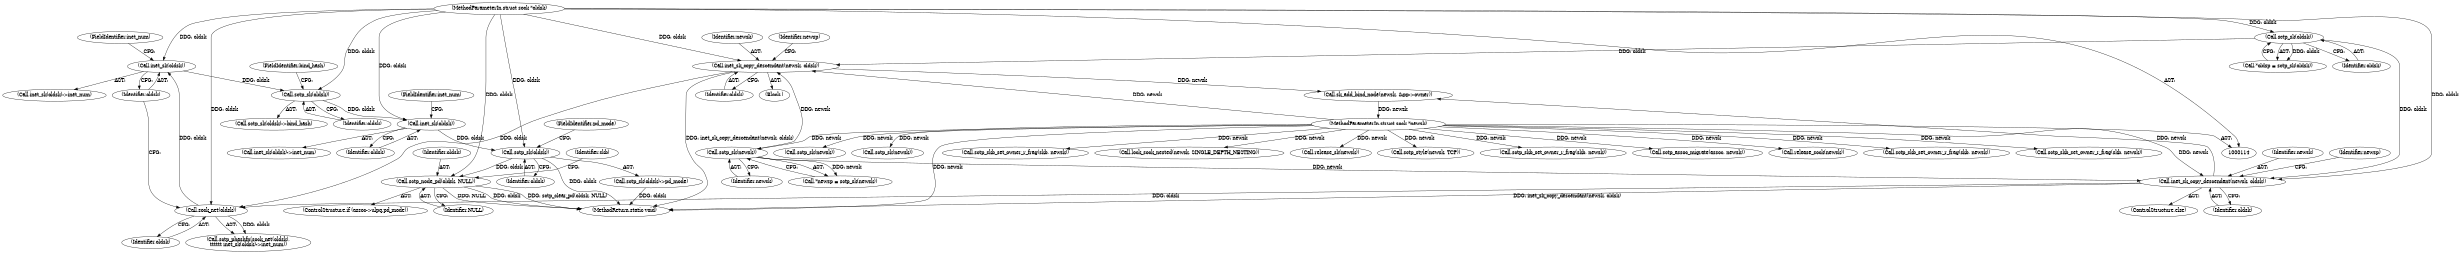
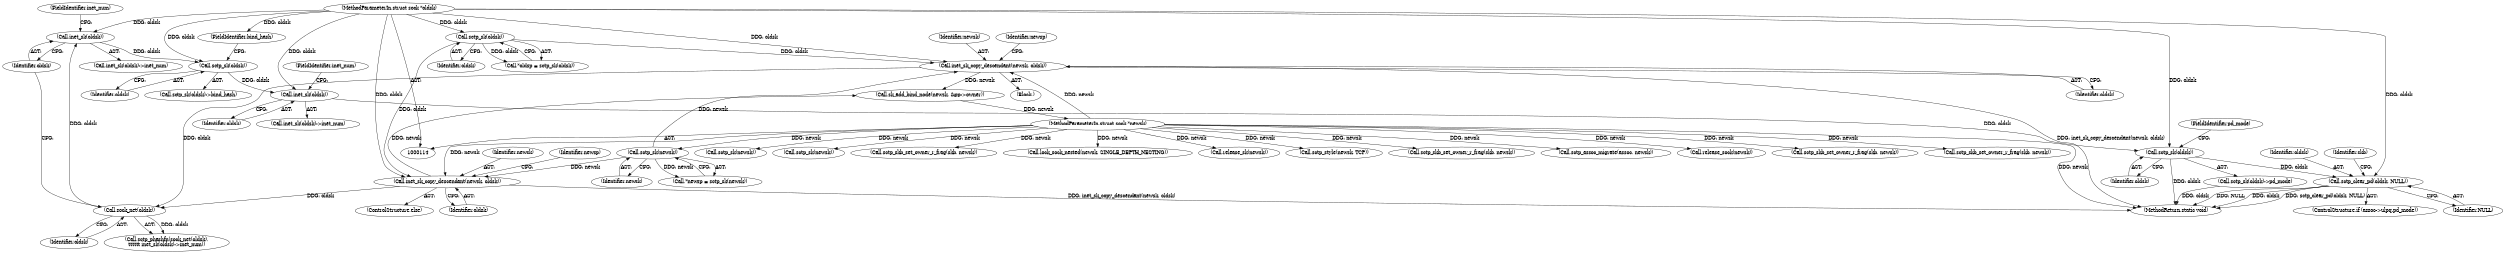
edge "(MethodParameterIn,struct sock *oldsk)" -> "(Call,sock_net(oldsk))": now "(MethodParameterIn,struct sock *oldsk)" -> "(FieldIdentifier,bind_hash)"
node "(Call,sctp_node_pd(oldsk, NULL))": label "(Call,sctp_node_pd(oldsk, NULL))" -> "(Call,sctp_clear_pd(oldsk, NULL))"
